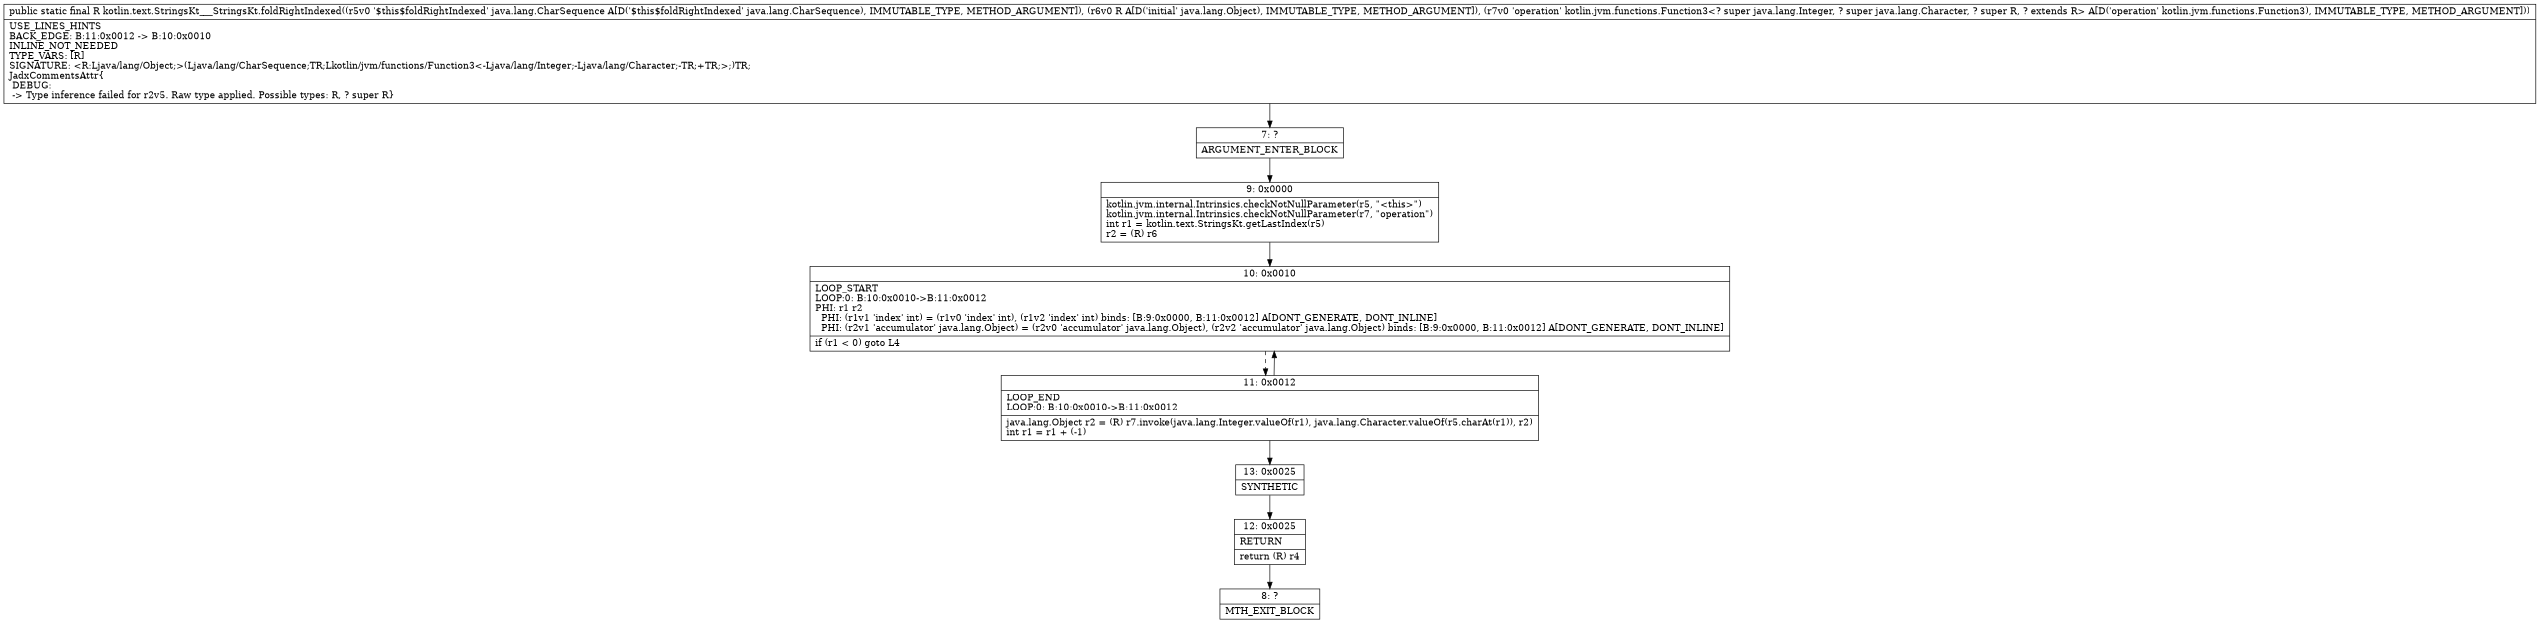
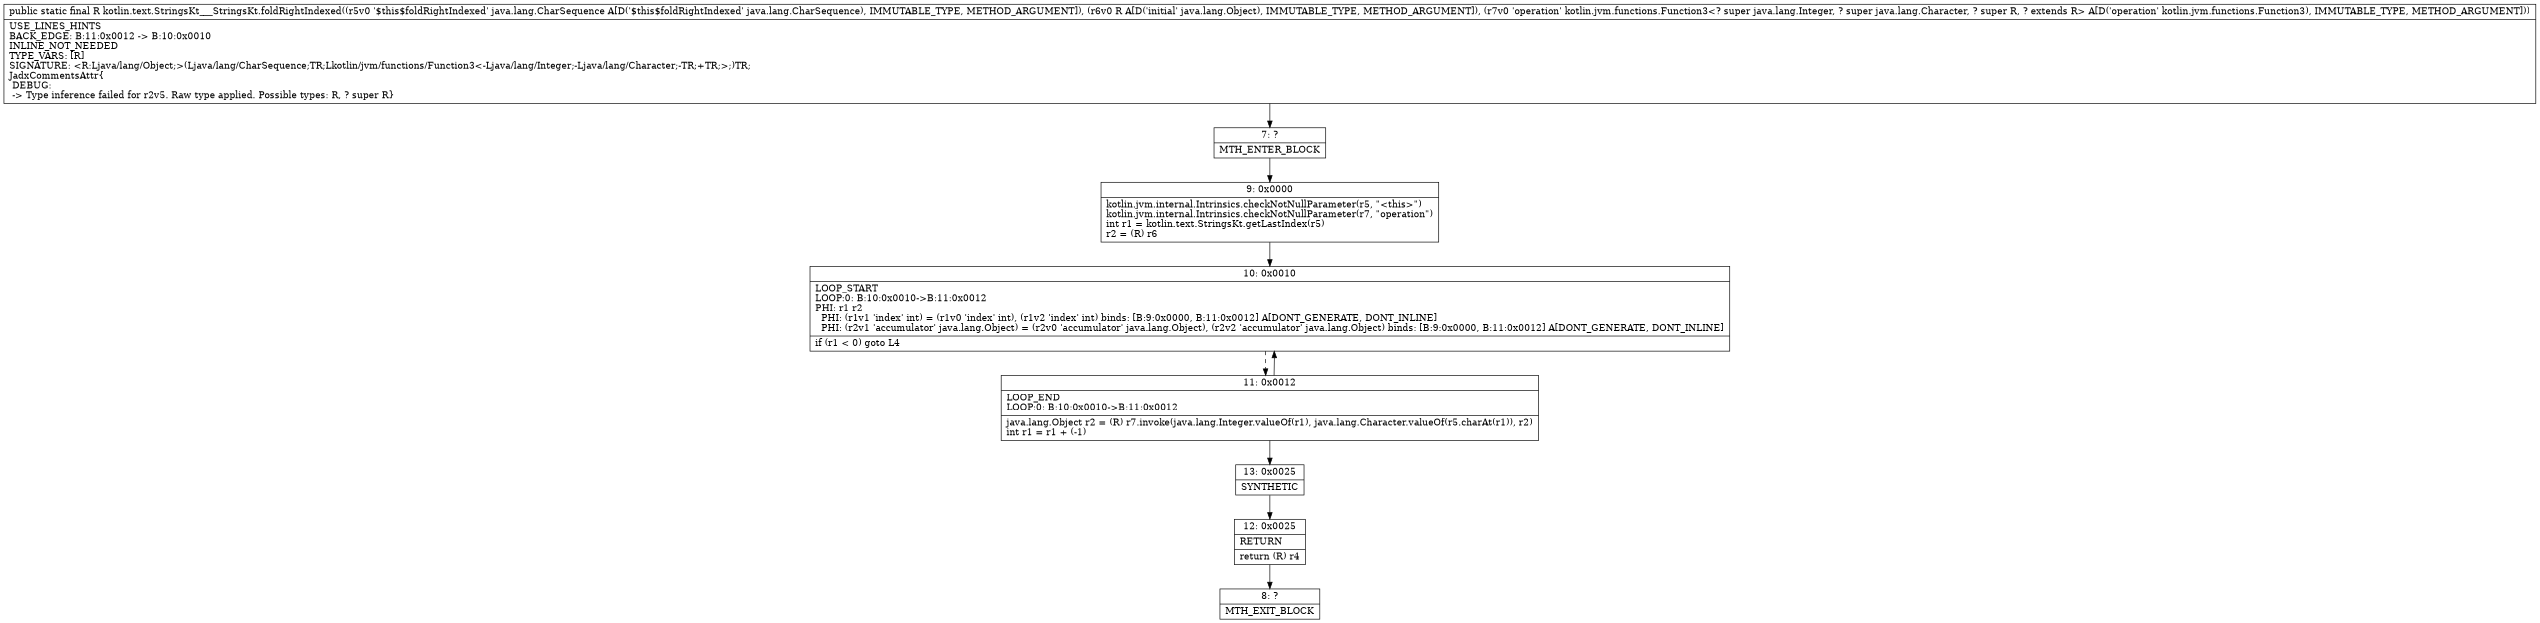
node "7: ?": text "ARGUMENT_ENTER_BLOCK" -> "MTH_ENTER_BLOCK"
